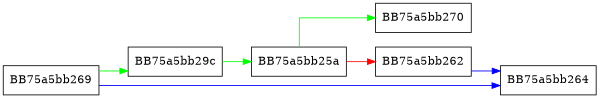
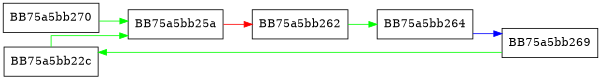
edge "BB75a5bb25a" -> "BB75a5bb270": reversed
node "BB75a5bb29c": label "BB75a5bb29c" -> "BB75a5bb22c"
edge "BB75a5bb262" -> "BB75a5bb264": color blue -> green
edge "BB75a5bb269" -> "BB75a5bb264": reversed
